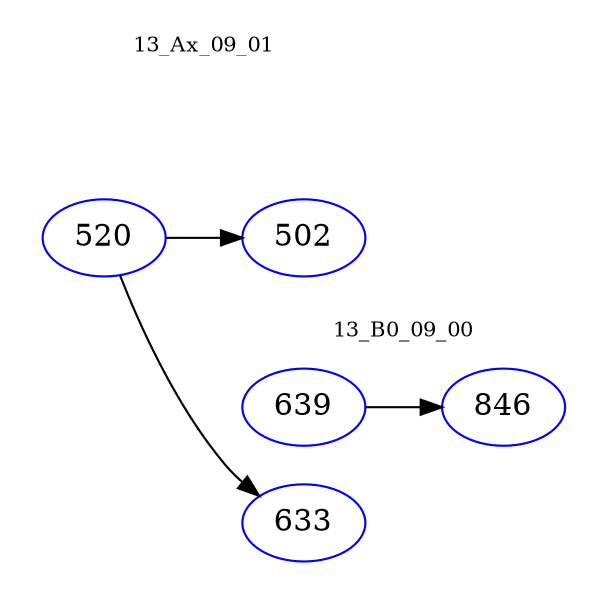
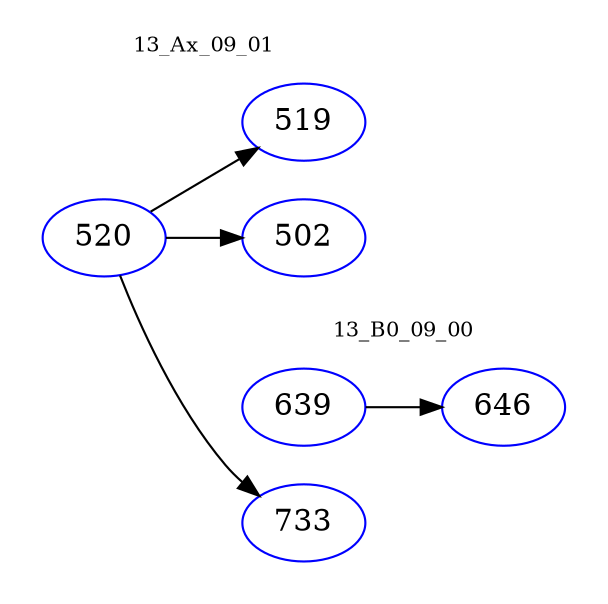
node "519": added
node "846": label "846" -> "646"
node "633": label "633" -> "733"
